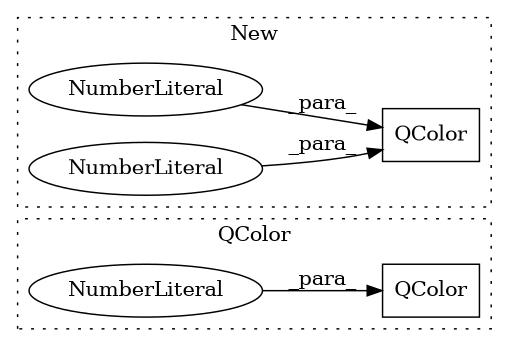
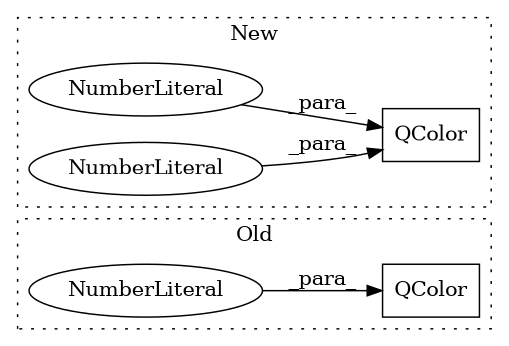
cluster "QColor": label "QColor" -> "Old"
